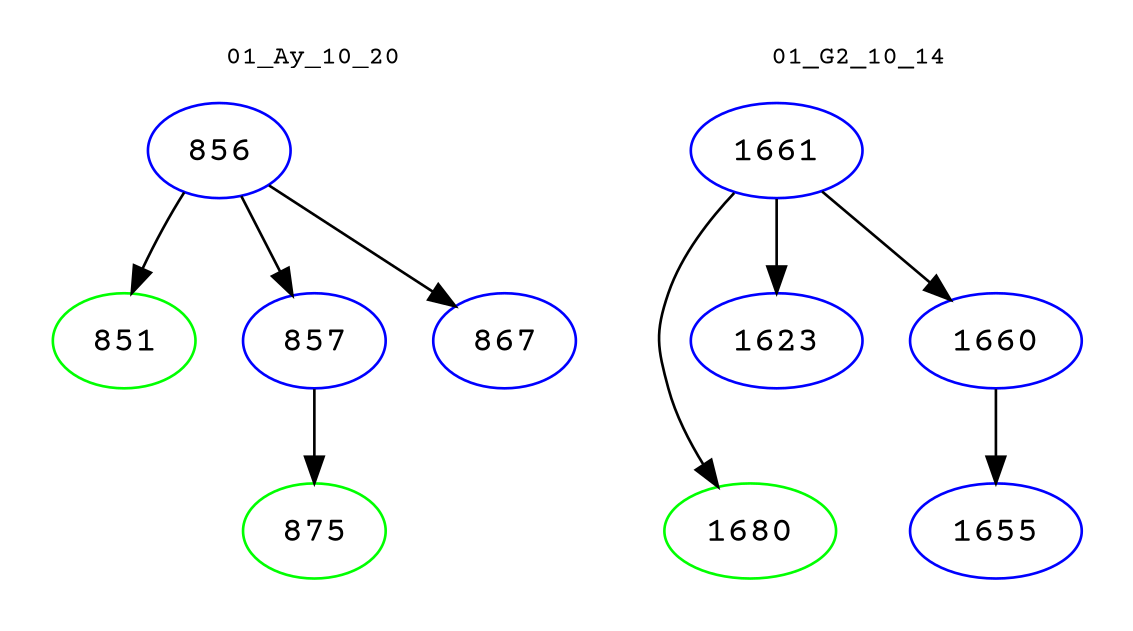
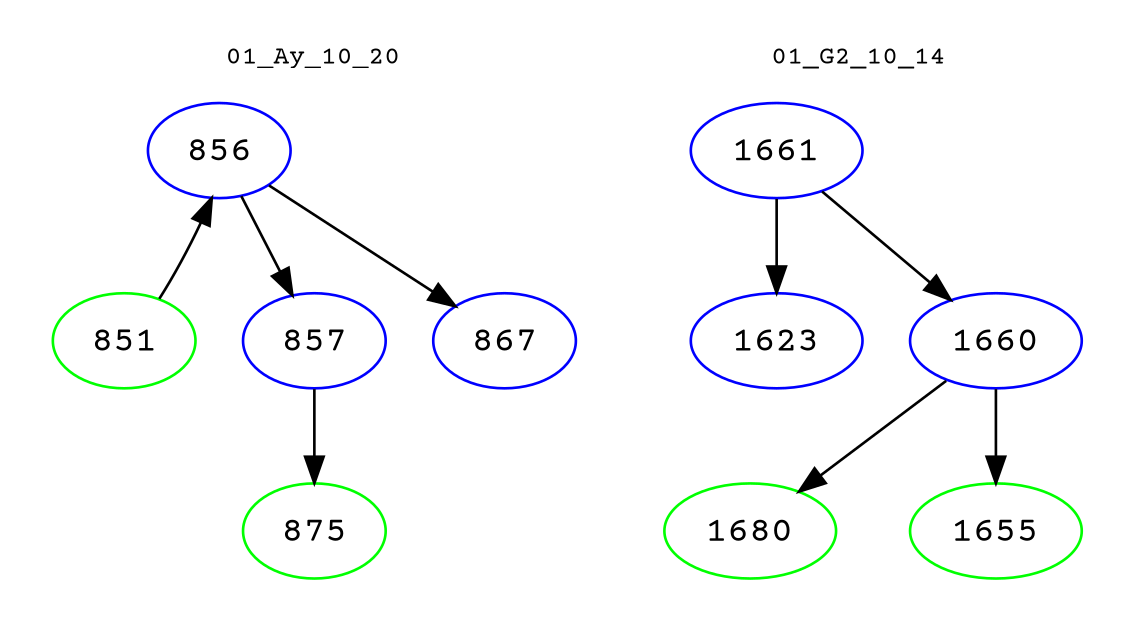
edge "856" -> "851": reversed
edge "1661" -> "1680": now "1660" -> "1680"
node "1655": color blue -> green
